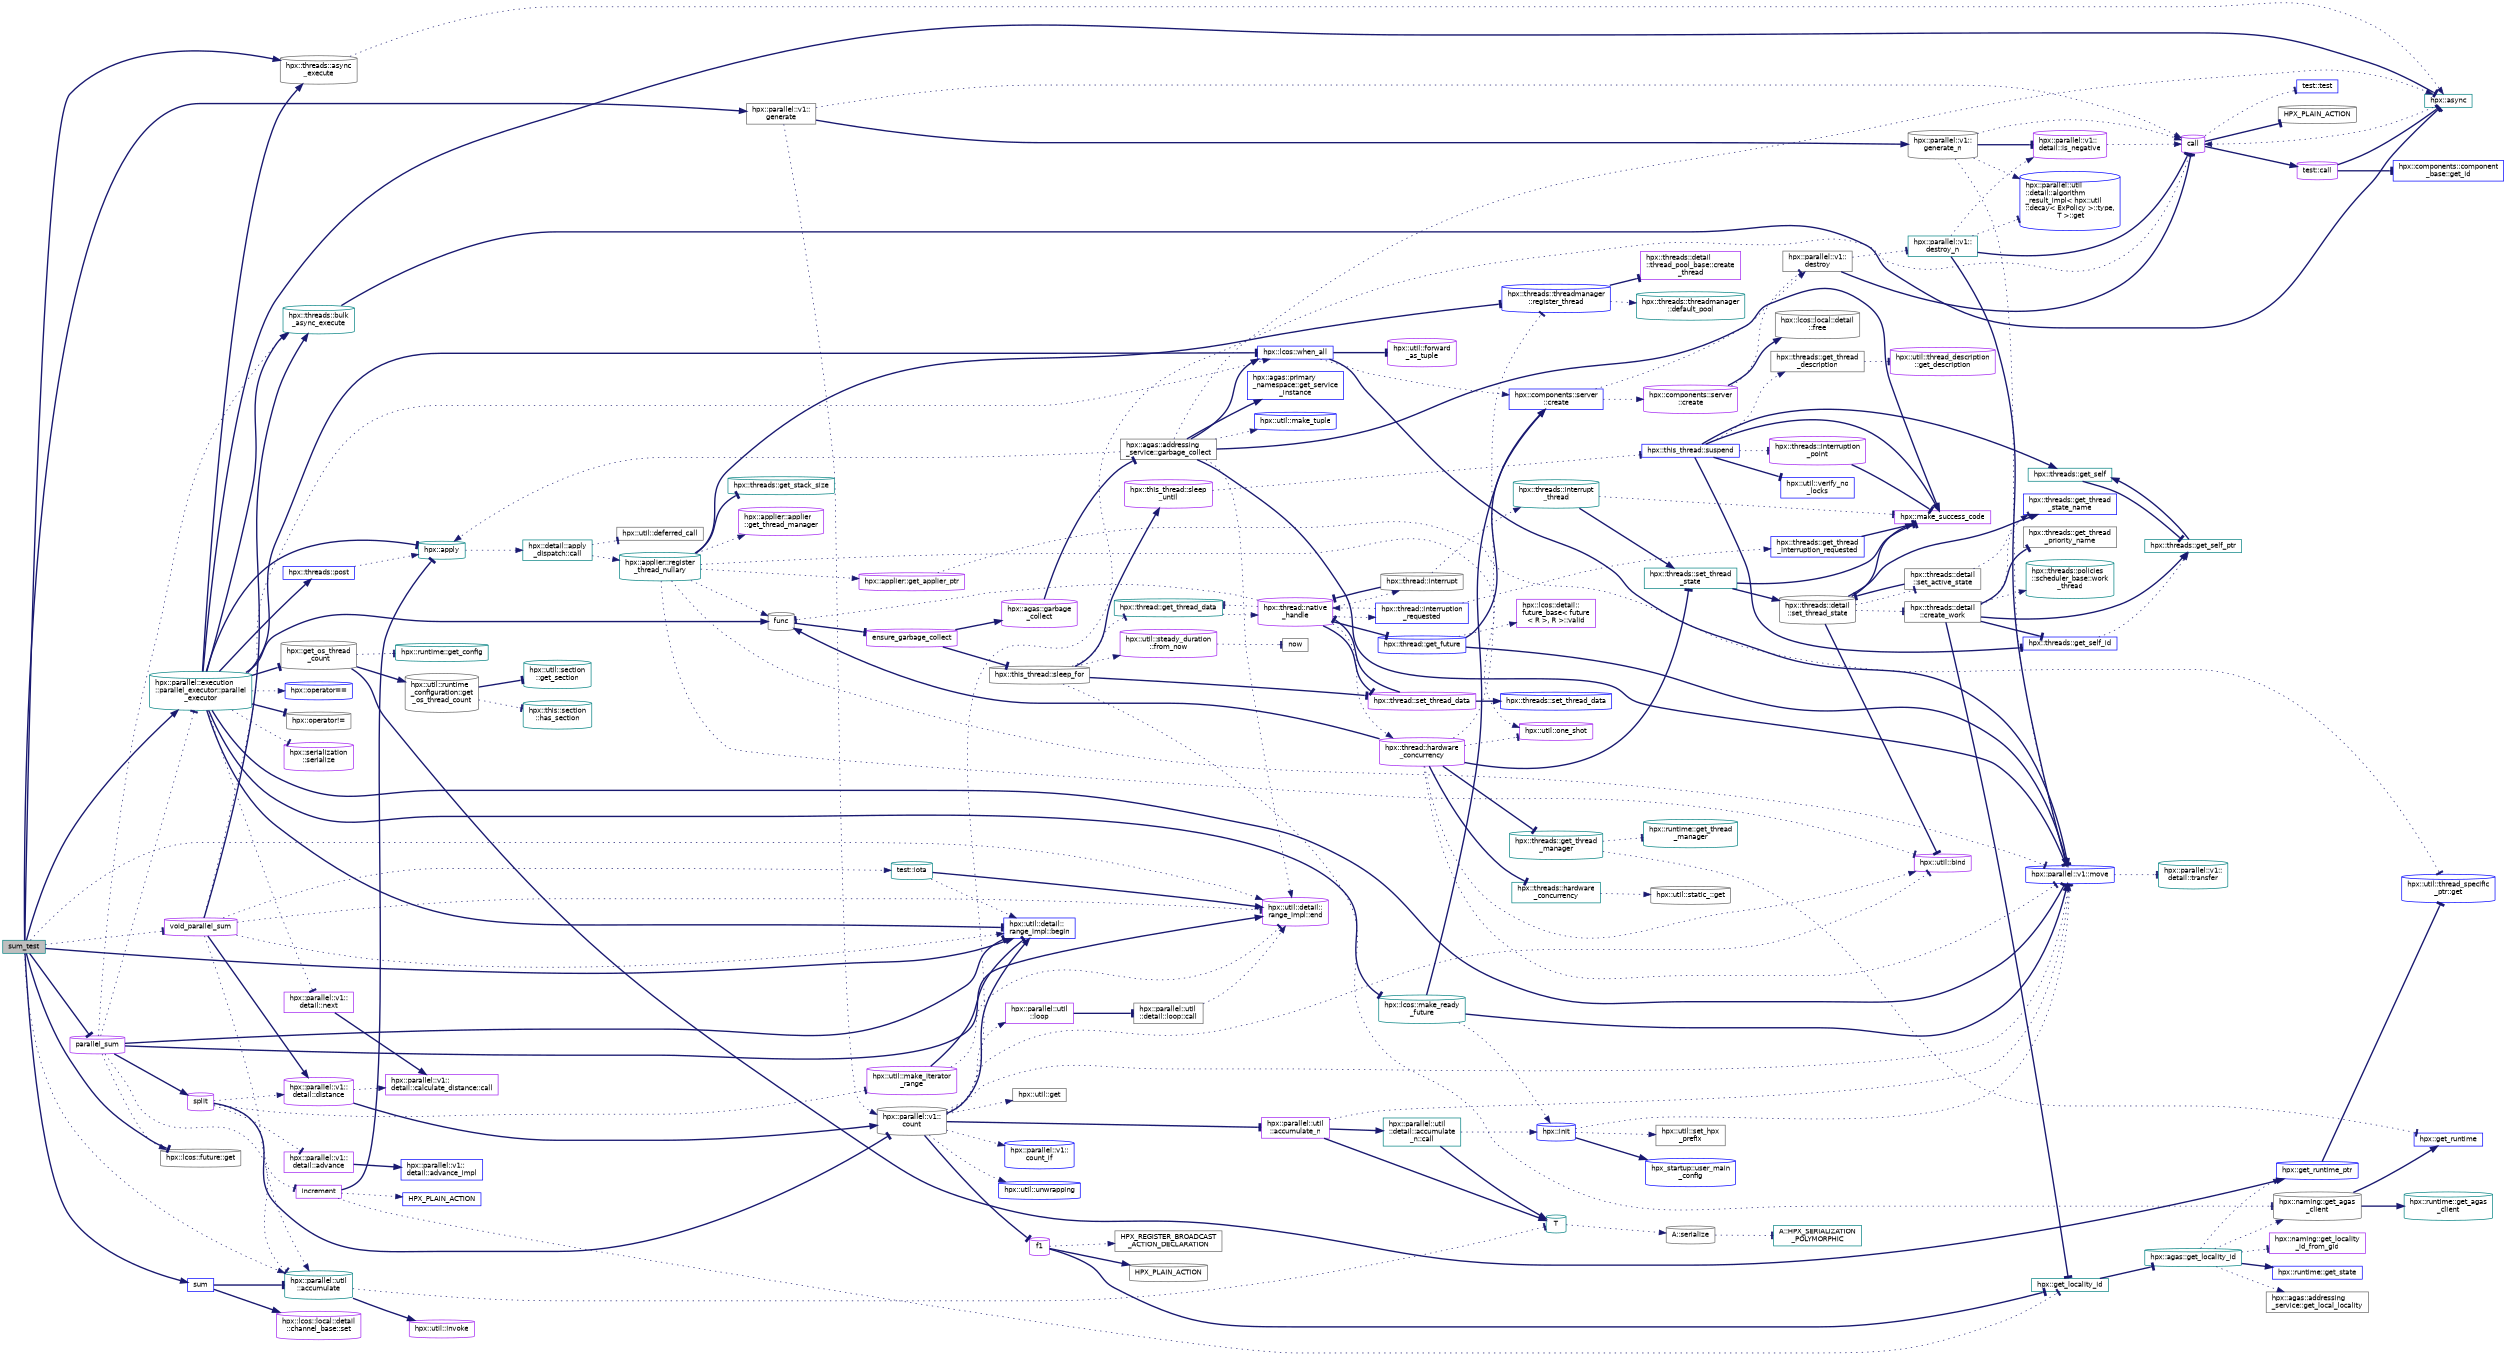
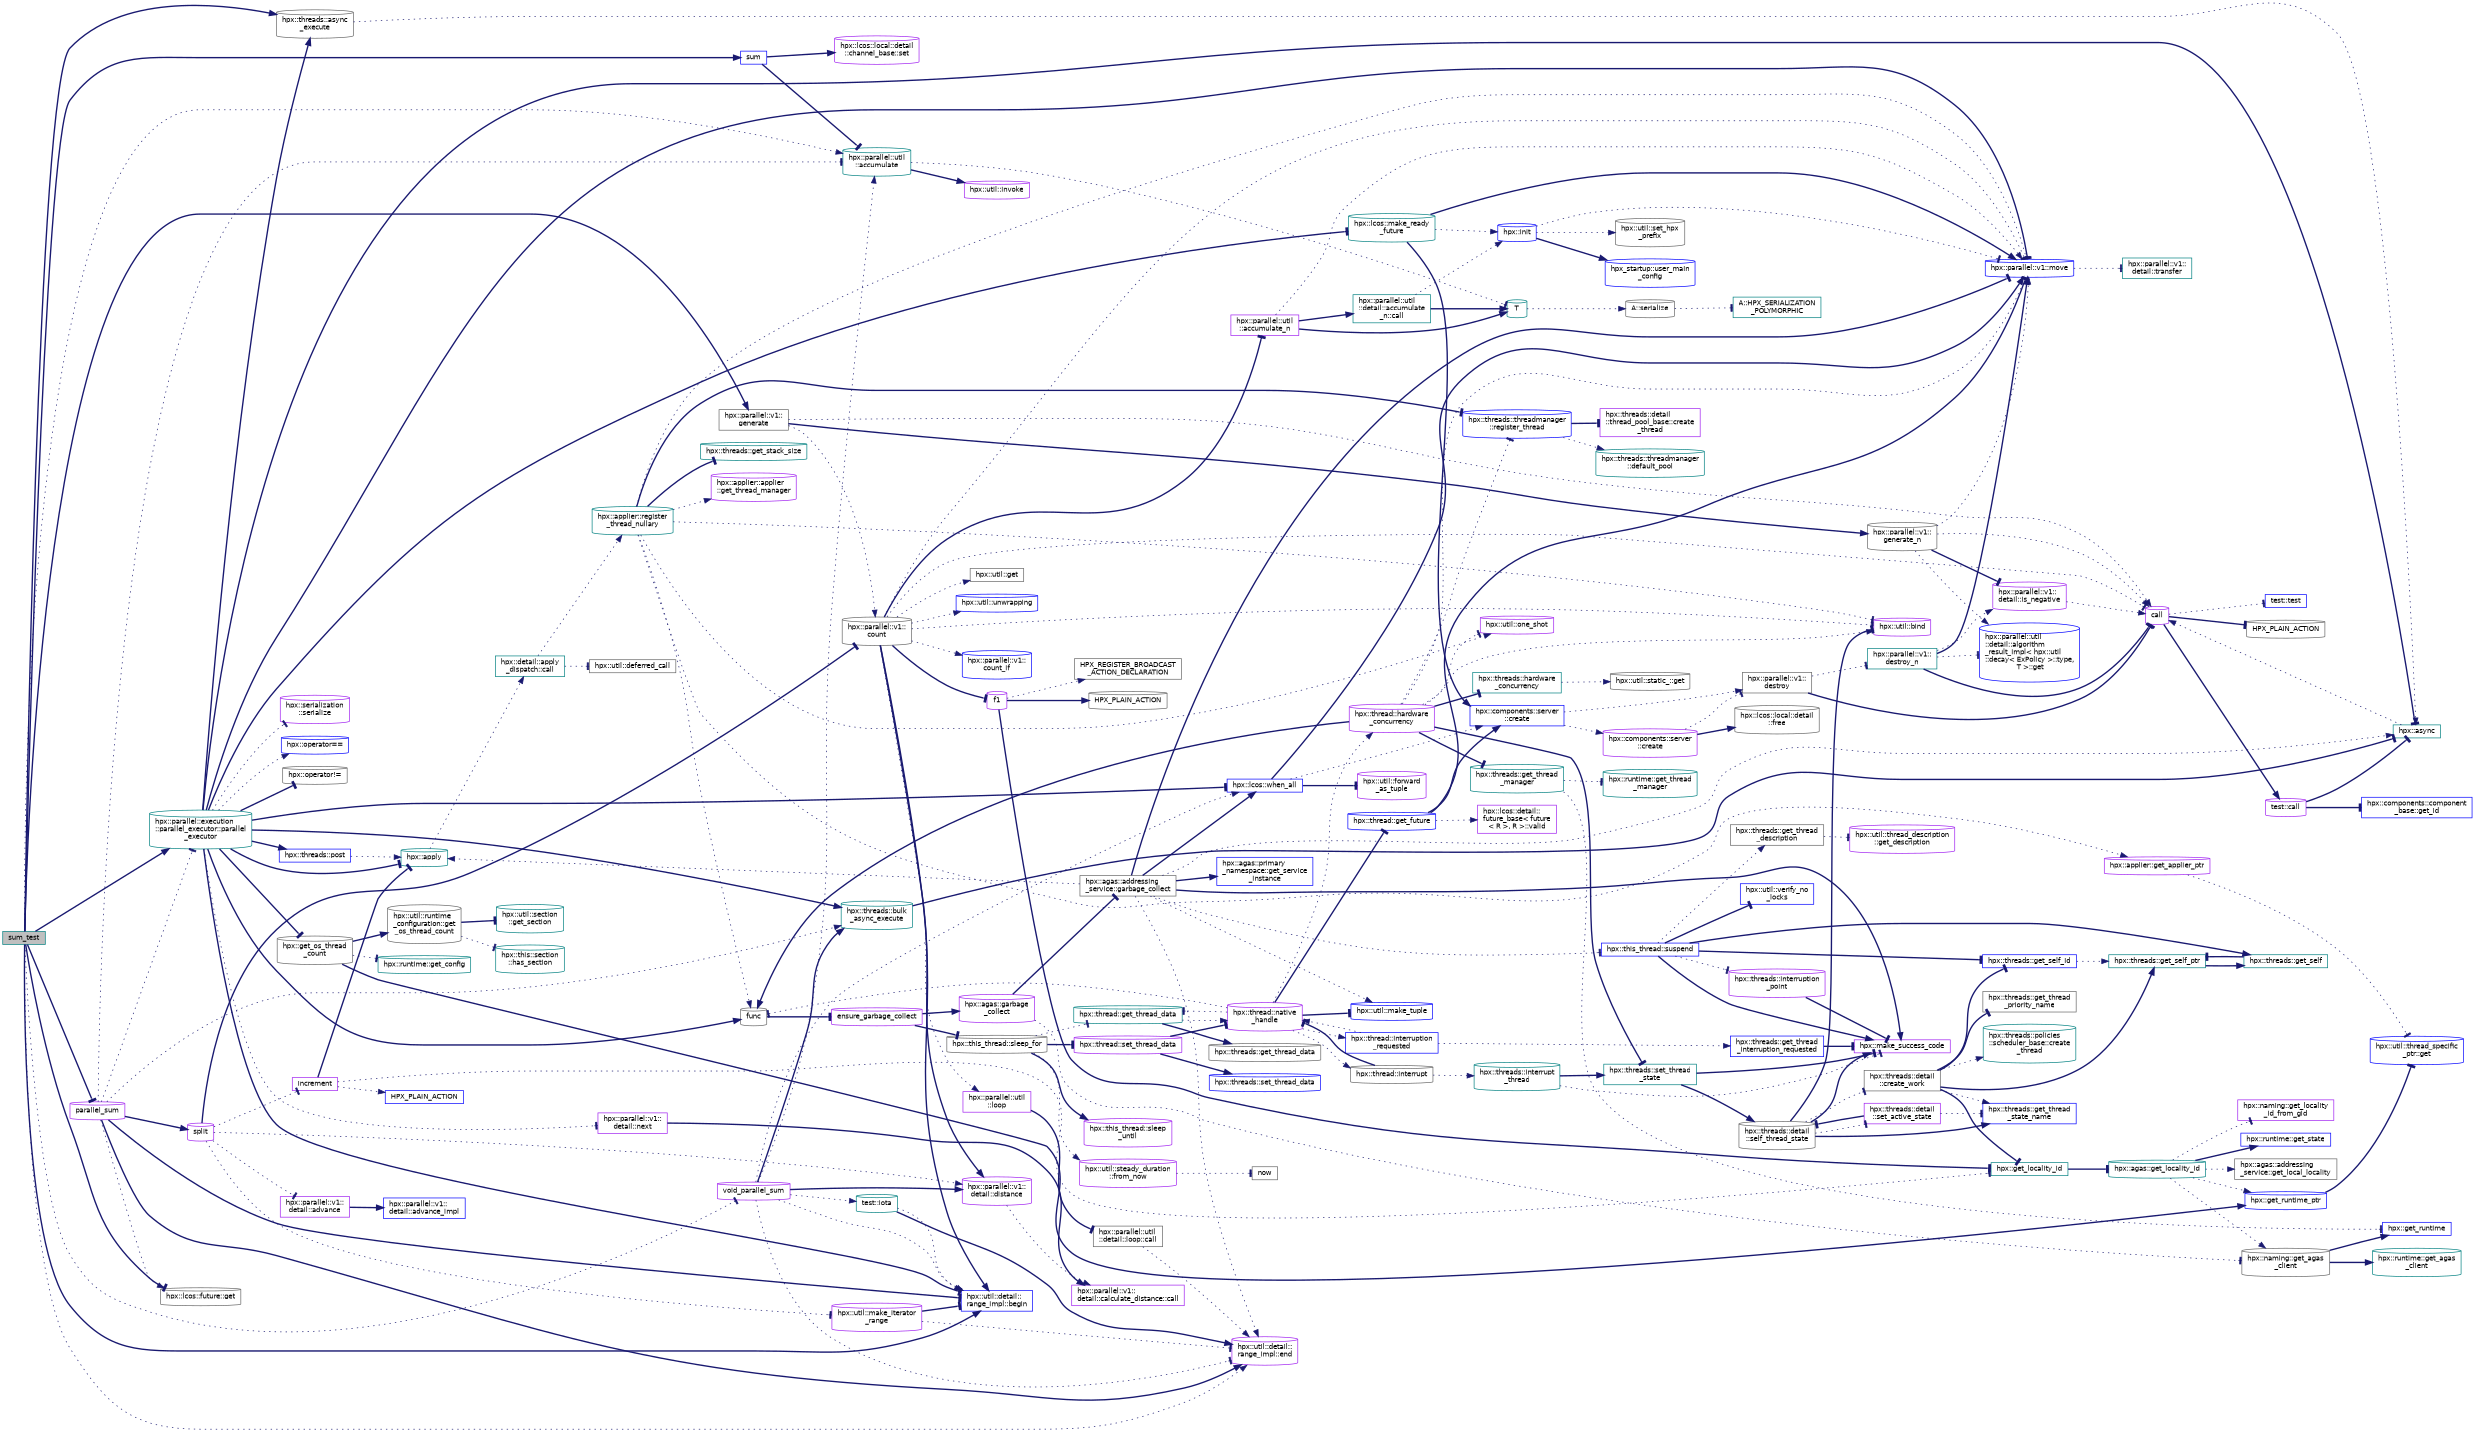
edge "hpx::this_thread::sleep _until" -> "hpx::this_thread::suspend": now "hpx::agas::addressing _service::garbage_collect" -> "hpx::this_thread::suspend"
node "hpx::threads::detail ::set_active_state": color gray40 -> purple
node "hpx::threads::policies ::scheduler_base::work _thread": label "hpx::threads::policies ::scheduler_base::work _thread" -> "hpx::threads::policies ::scheduler_base::create _thread"
node "hpx::threads::detail ::set_thread_state": label "hpx::threads::detail ::set_thread_state" -> "hpx::threads::detail ::self_thread_state"
edge "hpx::thread::native _handle" -> "hpx::thread::set_thread_data": now "hpx::thread::native _handle" -> "hpx::util::make_tuple"
node "hpx::parallel::v1:: detail::transfer": shape cylinder -> box
node "hpx::threads::get_thread_data": added
node "hpx::util::set_hpx _prefix": shape box -> cylinder
edge "hpx::parallel::v1:: detail::distance" -> "hpx::parallel::v1:: count": reversed
edge "hpx::this_thread::sleep_for" -> "hpx::naming::get_agas _client": now "hpx::agas::garbage _collect" -> "hpx::naming::get_agas _client"
